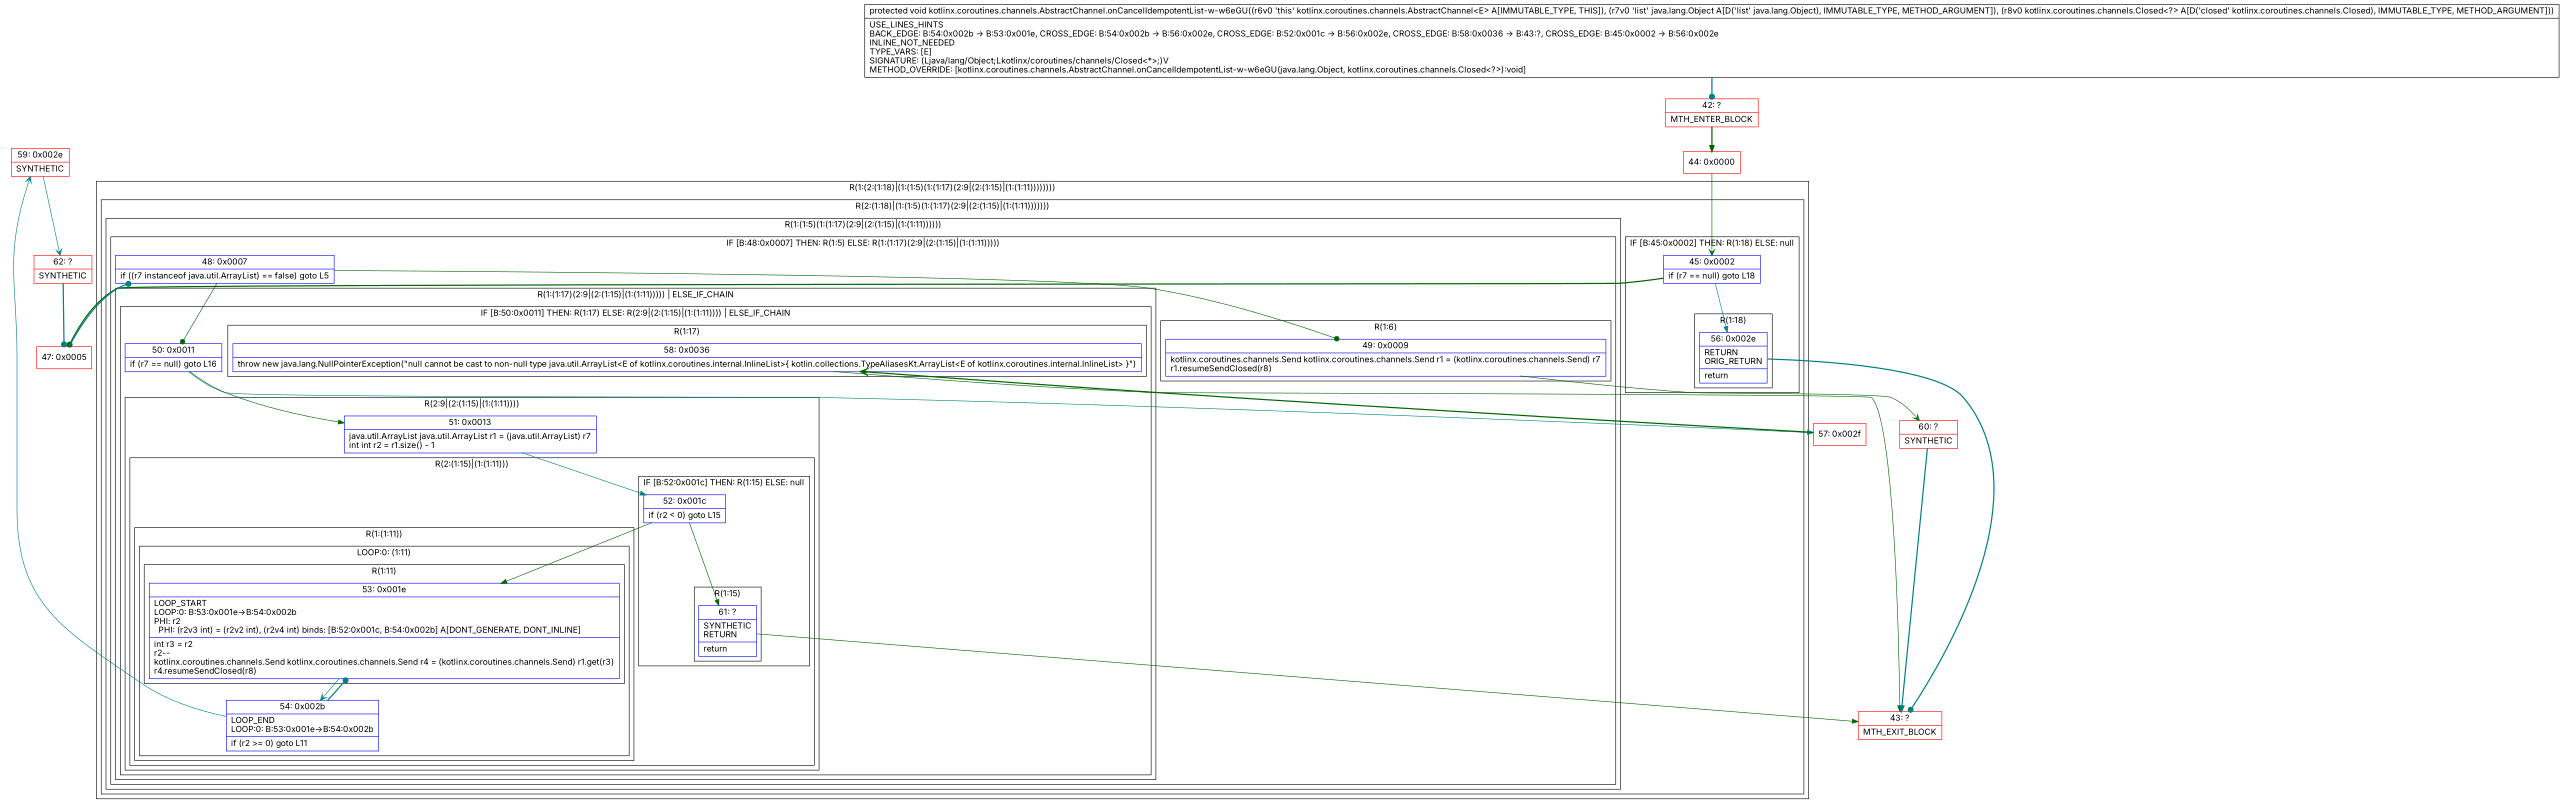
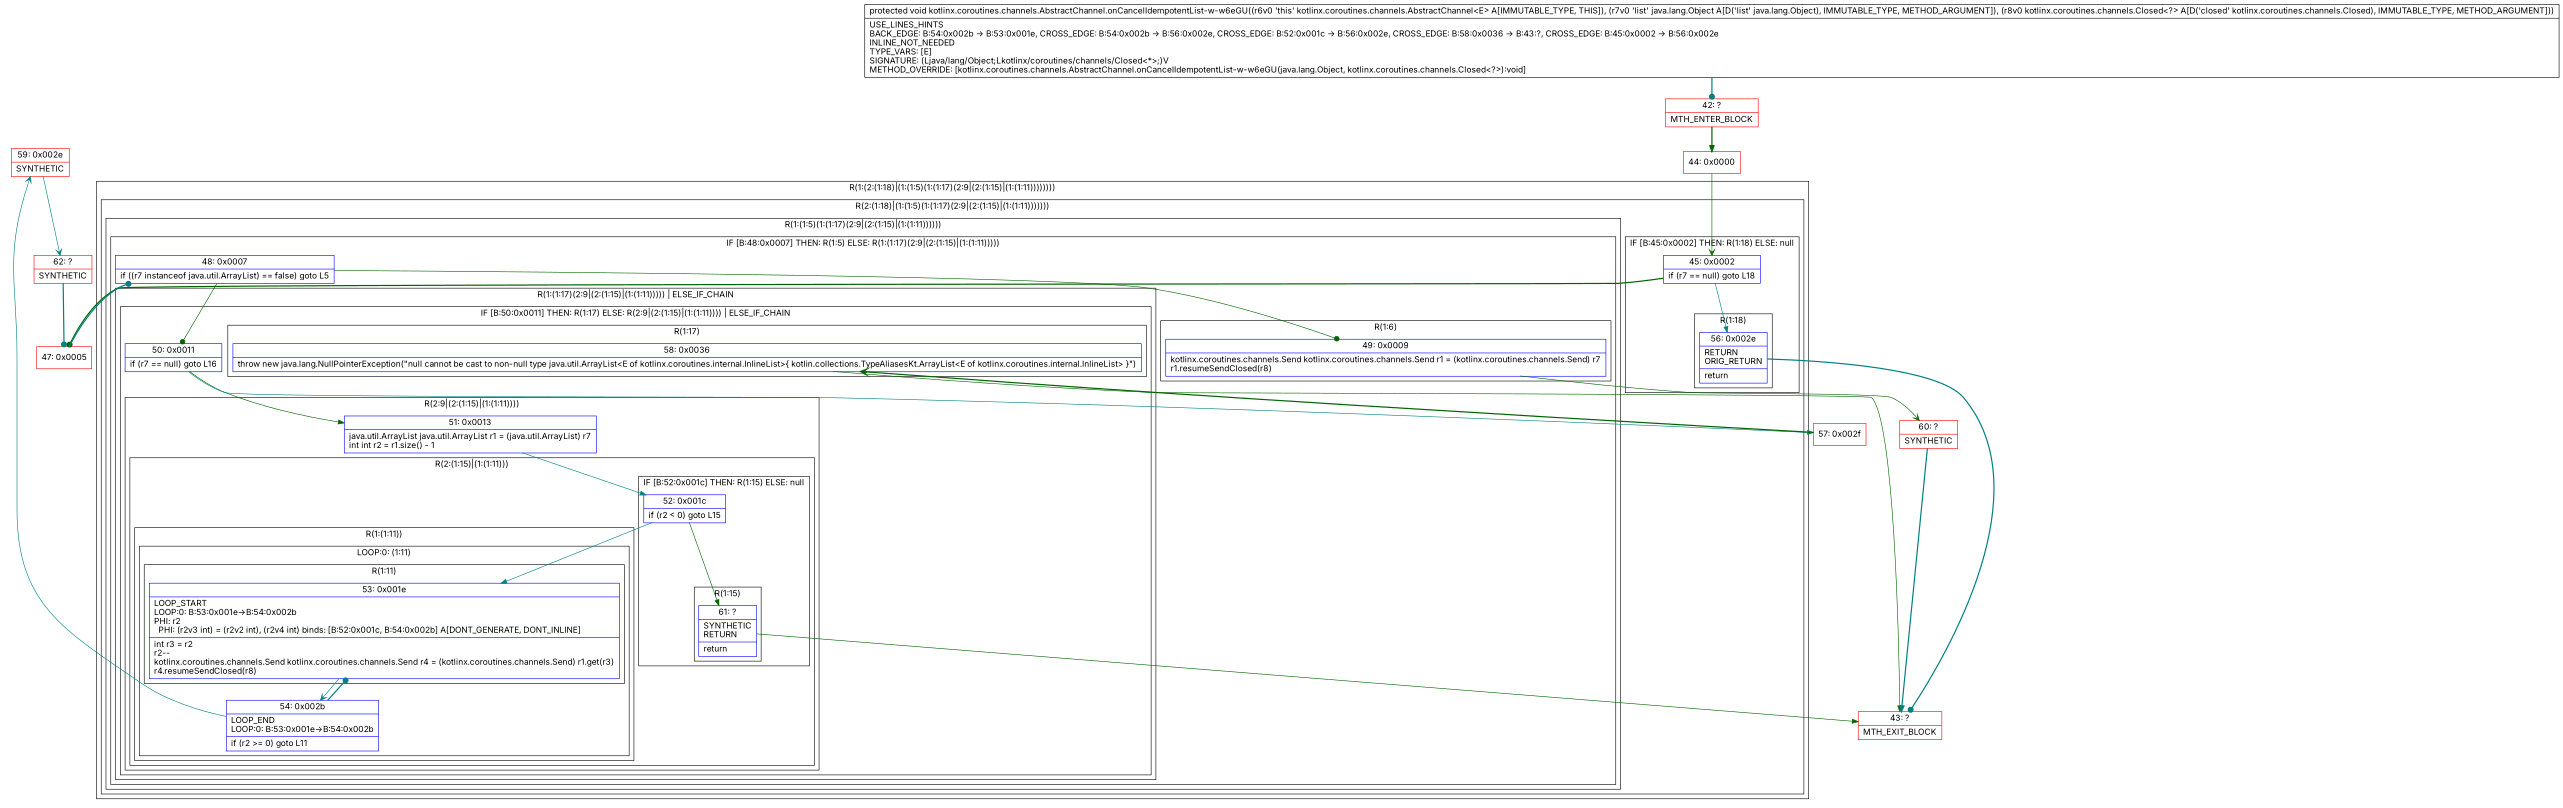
edge "52: 0x001c" -> "53: 0x001e": color darkgreen -> teal
